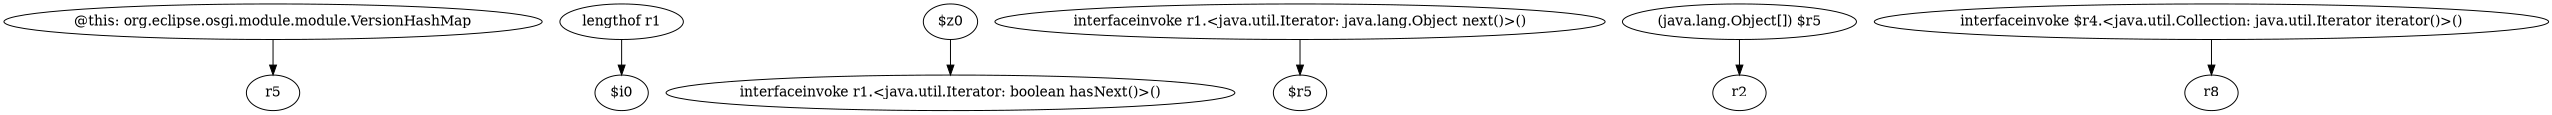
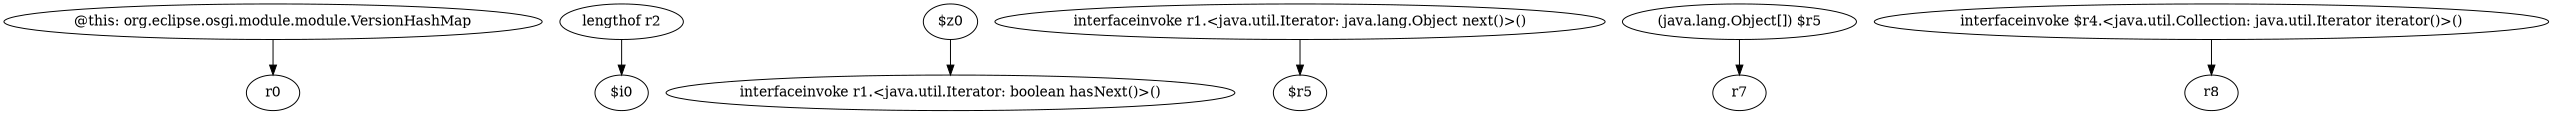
node "lengthof r1": label "lengthof r1" -> "lengthof r2"
node "r5": label "r5" -> "r0"
node "r2": label "r2" -> "r7"
